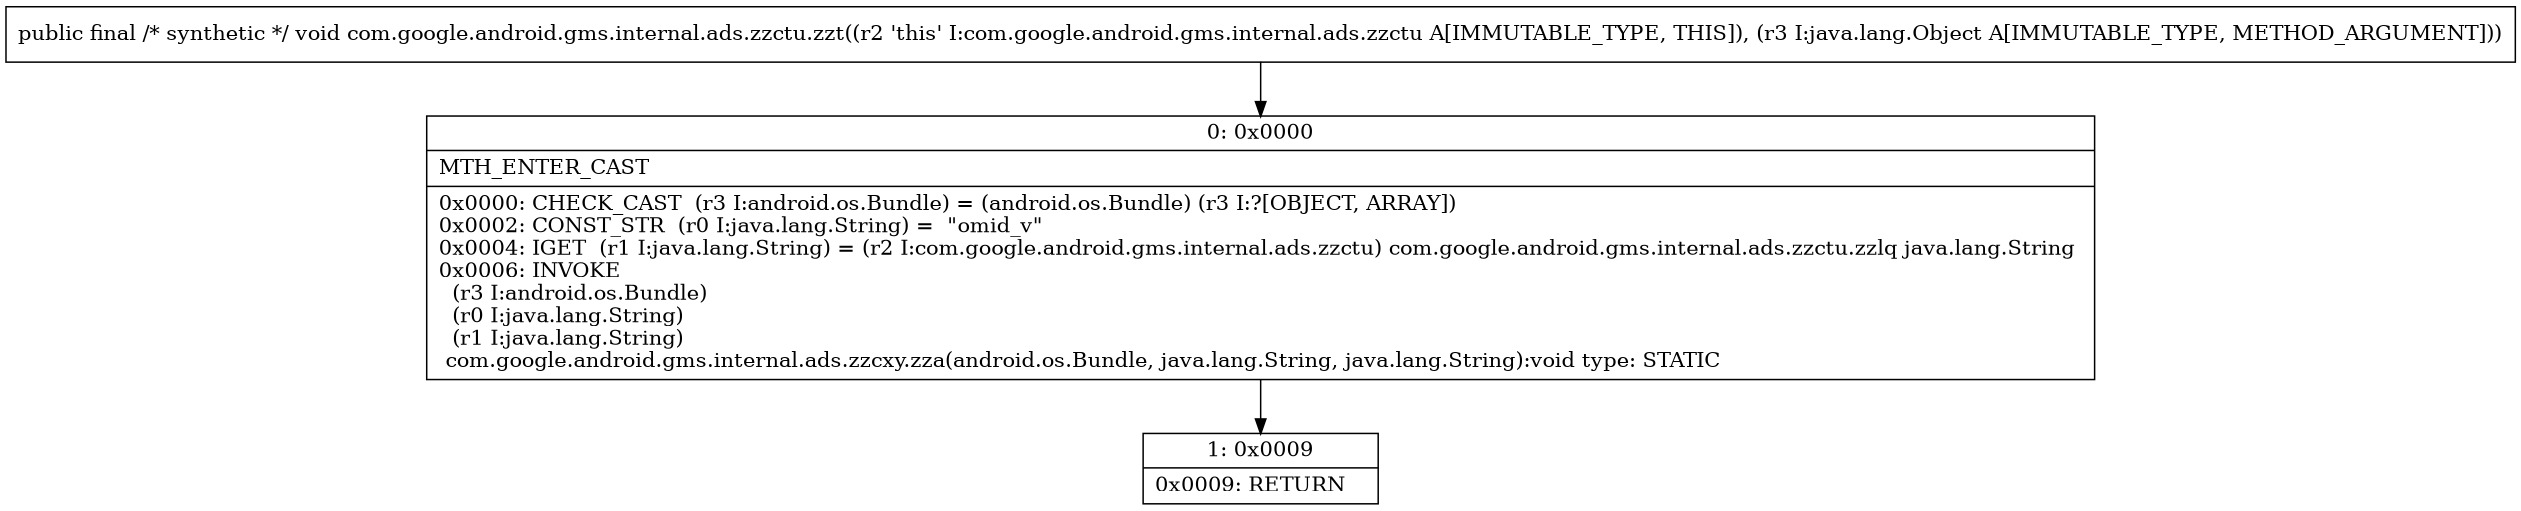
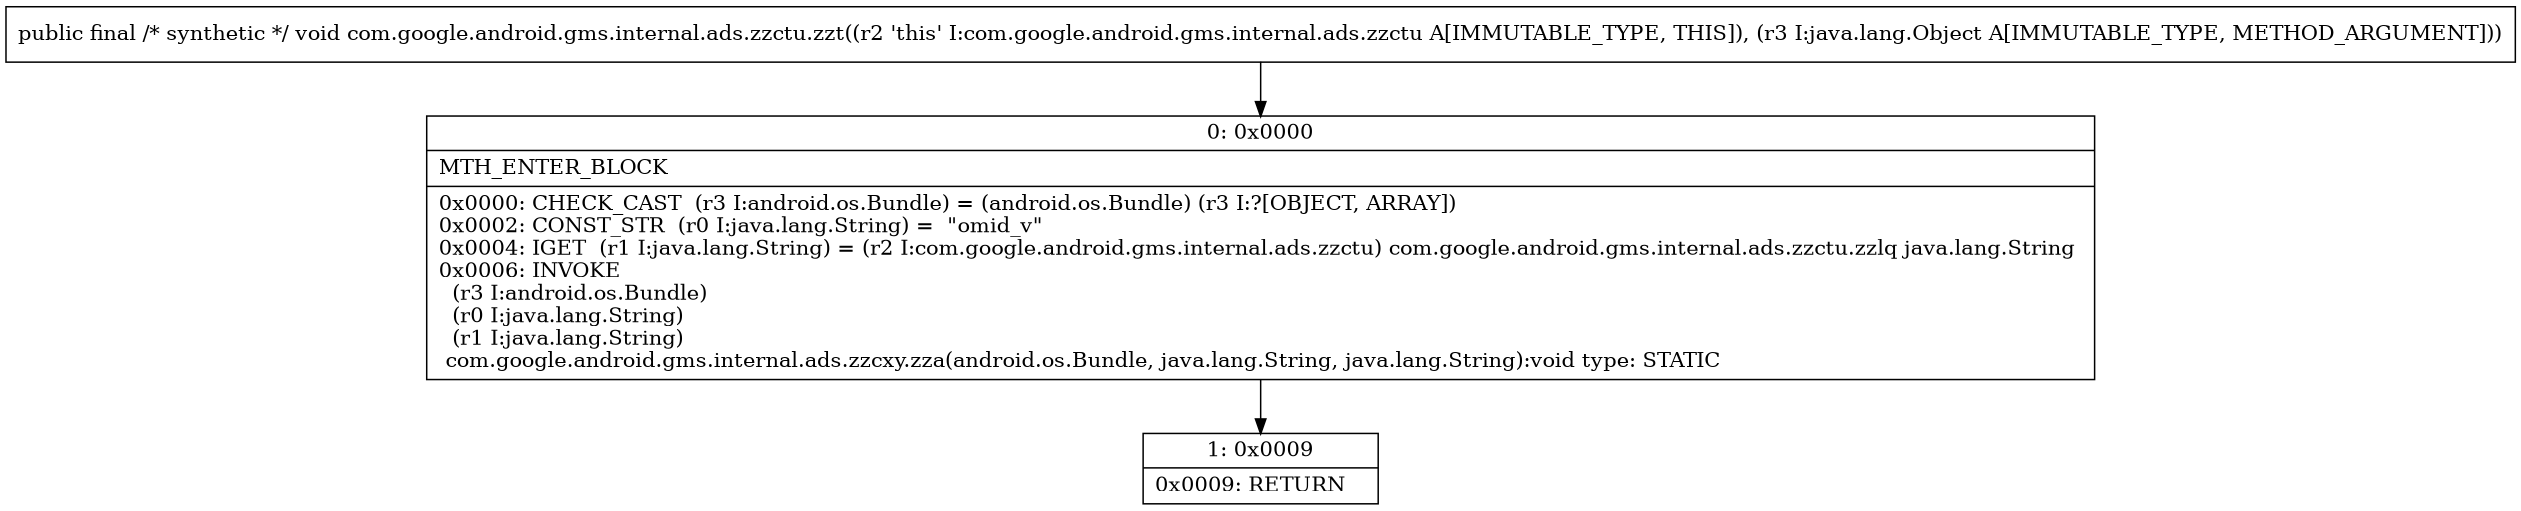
node "0: 0x0000": text "MTH_ENTER_CAST" -> "MTH_ENTER_BLOCK"
